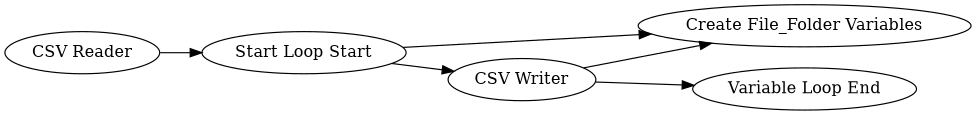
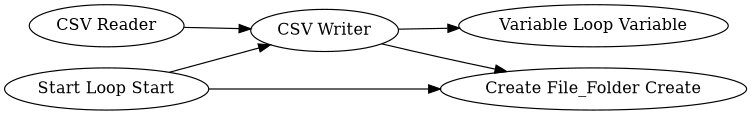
node "Create File_Folder Variables": label "Create File_Folder Variables" -> "Create File_Folder Create"
edge "CSV Reader" -> "Start Loop Start": now "CSV Reader" -> "CSV Writer"
node "Variable Loop End": label "Variable Loop End" -> "Variable Loop Variable"
